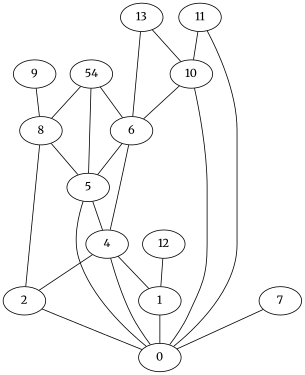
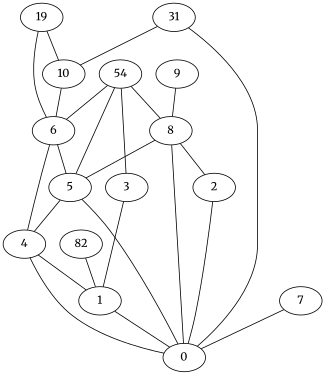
node "13": label "13" -> "19"
node "11": label "11" -> "31"
node "3": added
edge "0" -> "10": now "0" -> "8"
node "12": label "12" -> "82"
edge "2" -> "4": removed
